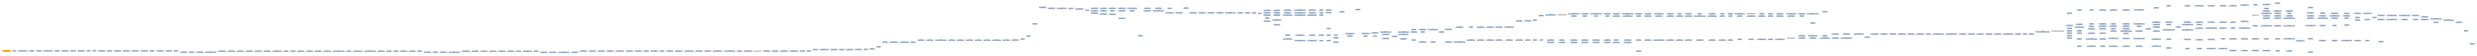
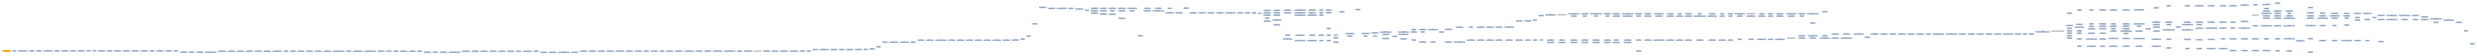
node "0x00423990 subl $0x28<UINT8>, 0x12(%eax)": removed
